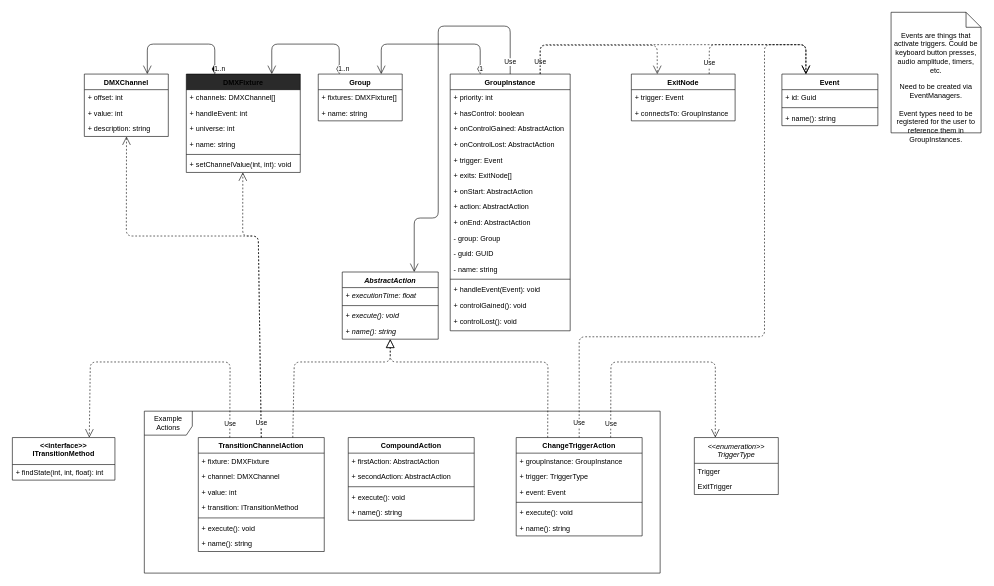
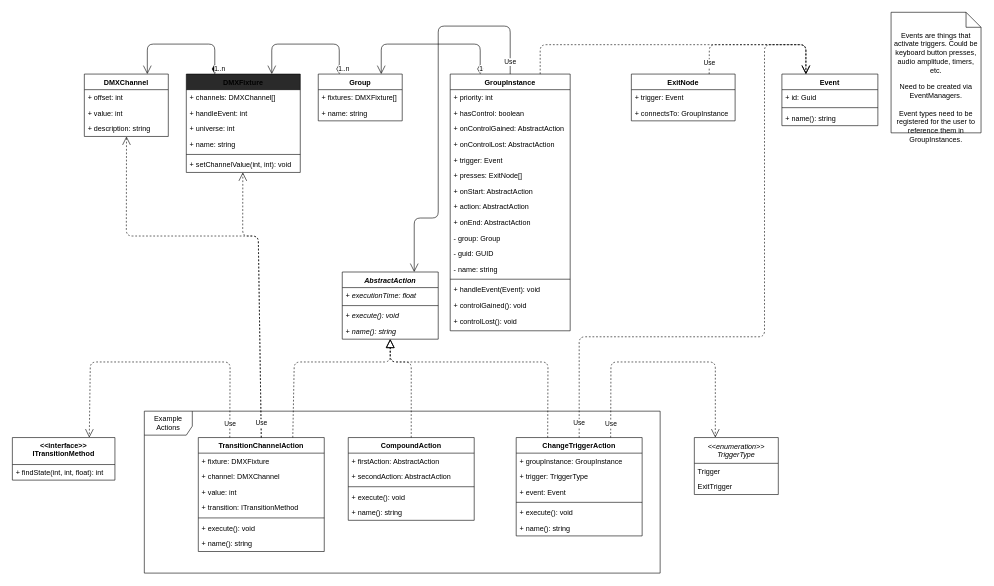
edge "GroupInstance" -> "ExitNode": removed, label "Use"
node "+ exits: ExitNode[]": label "+ exits: ExitNode[]" -> "+ presses: ExitNode[]"
edge "CompoundAction" -> "AbstractAction": added
